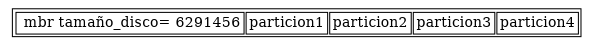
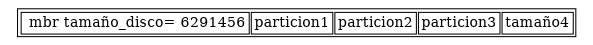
node "mbr tamaño_disco= 6291456": text "particion4" -> "tamaño4"
